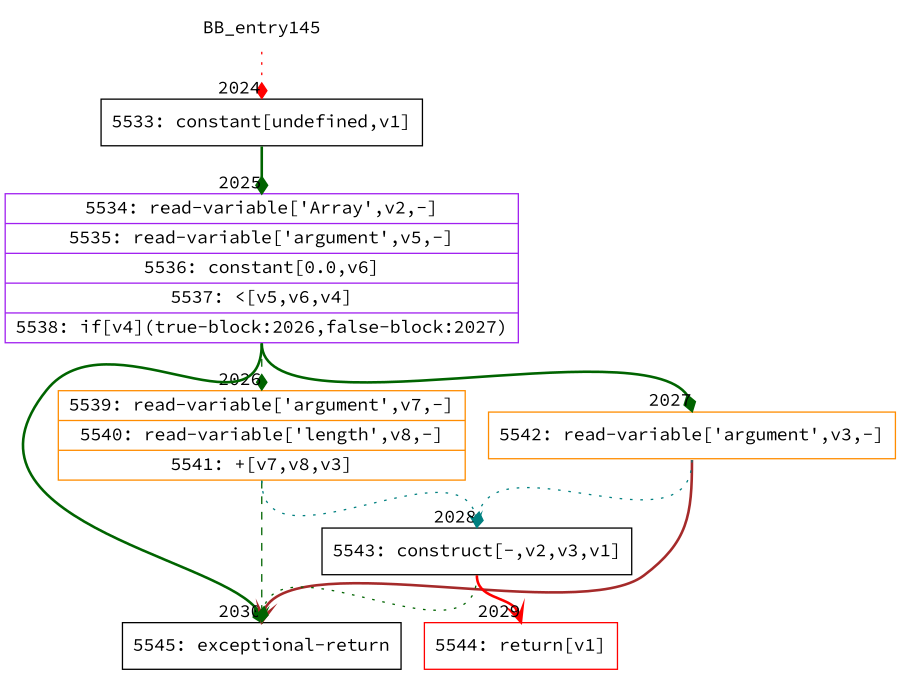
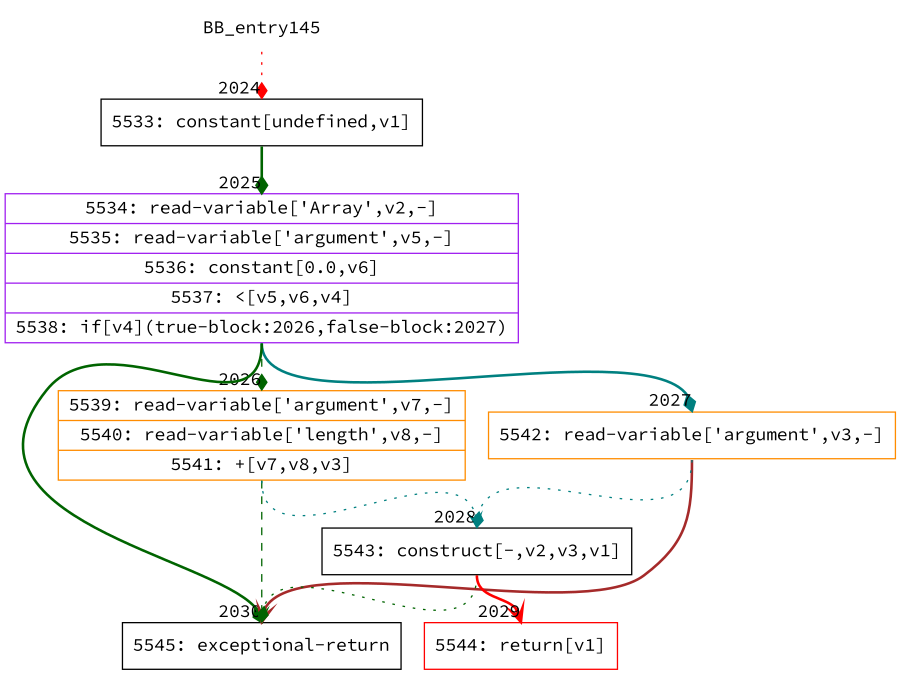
edge "5534: read-variable['Array',v2,-]" -> "5542: read-variable['argument',v3,-]": color darkgreen -> teal
